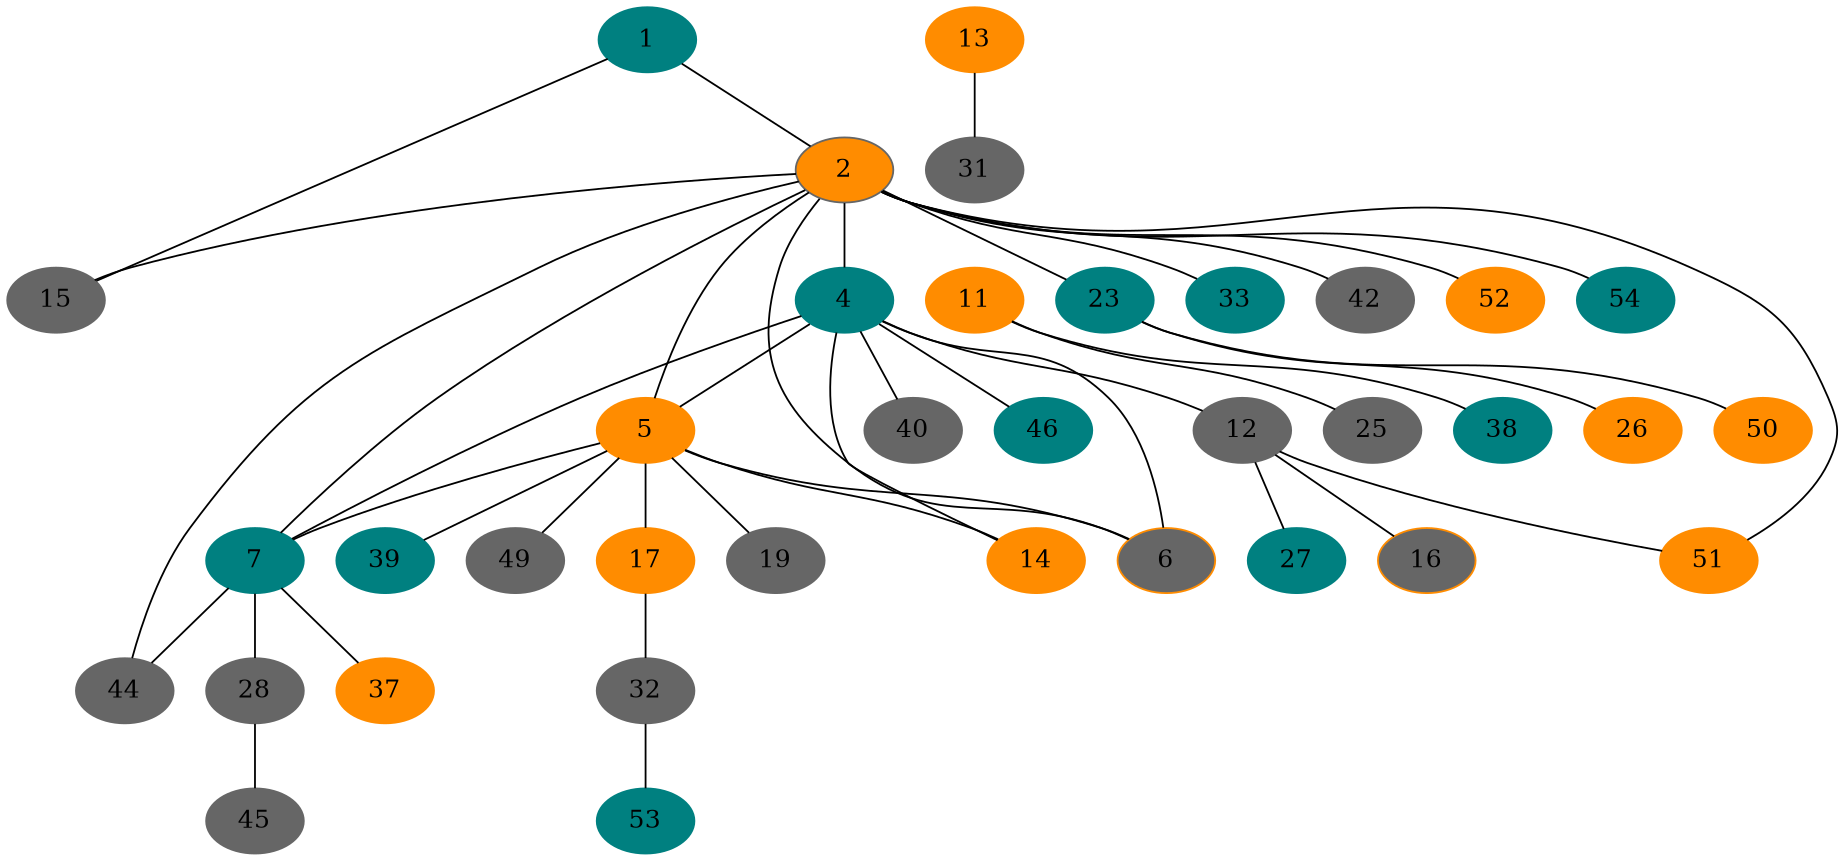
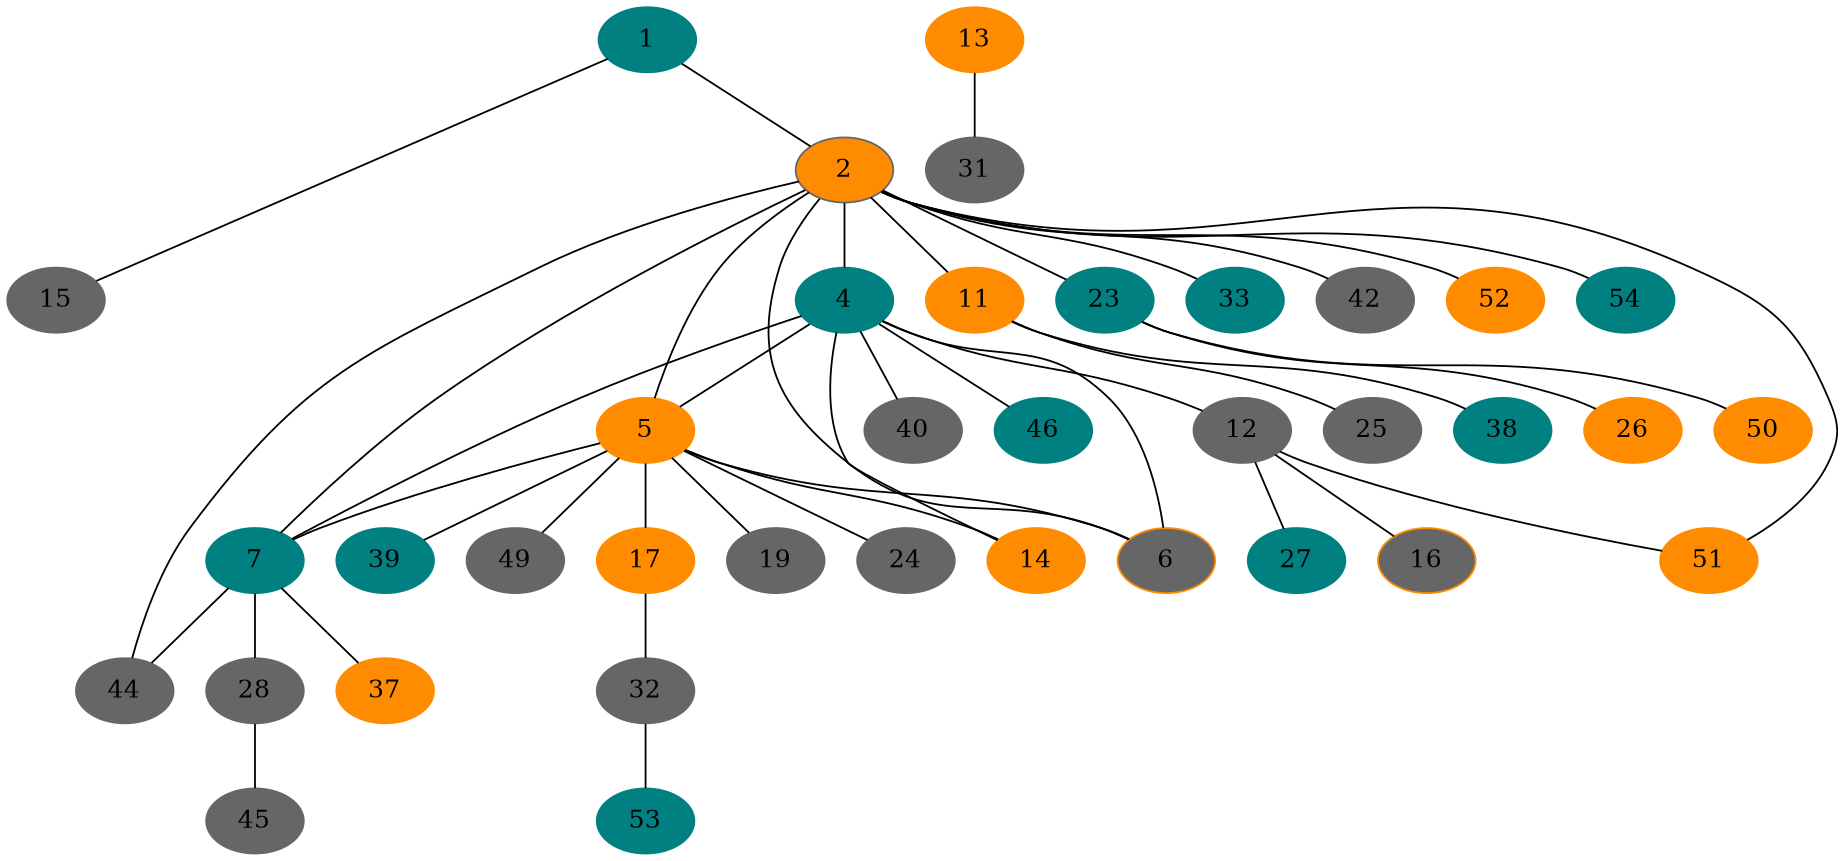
edge "2" -- "15": now "2" -- "11"
node "24": added
